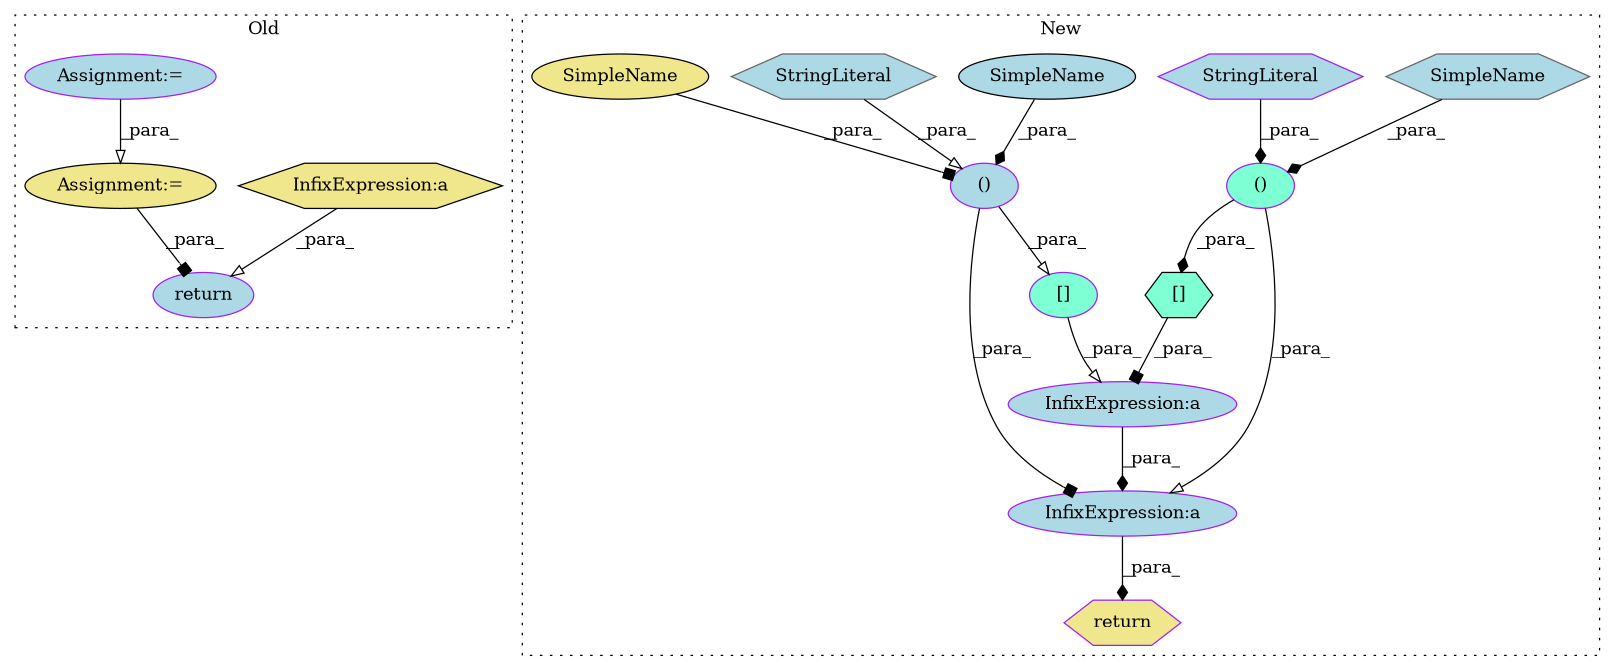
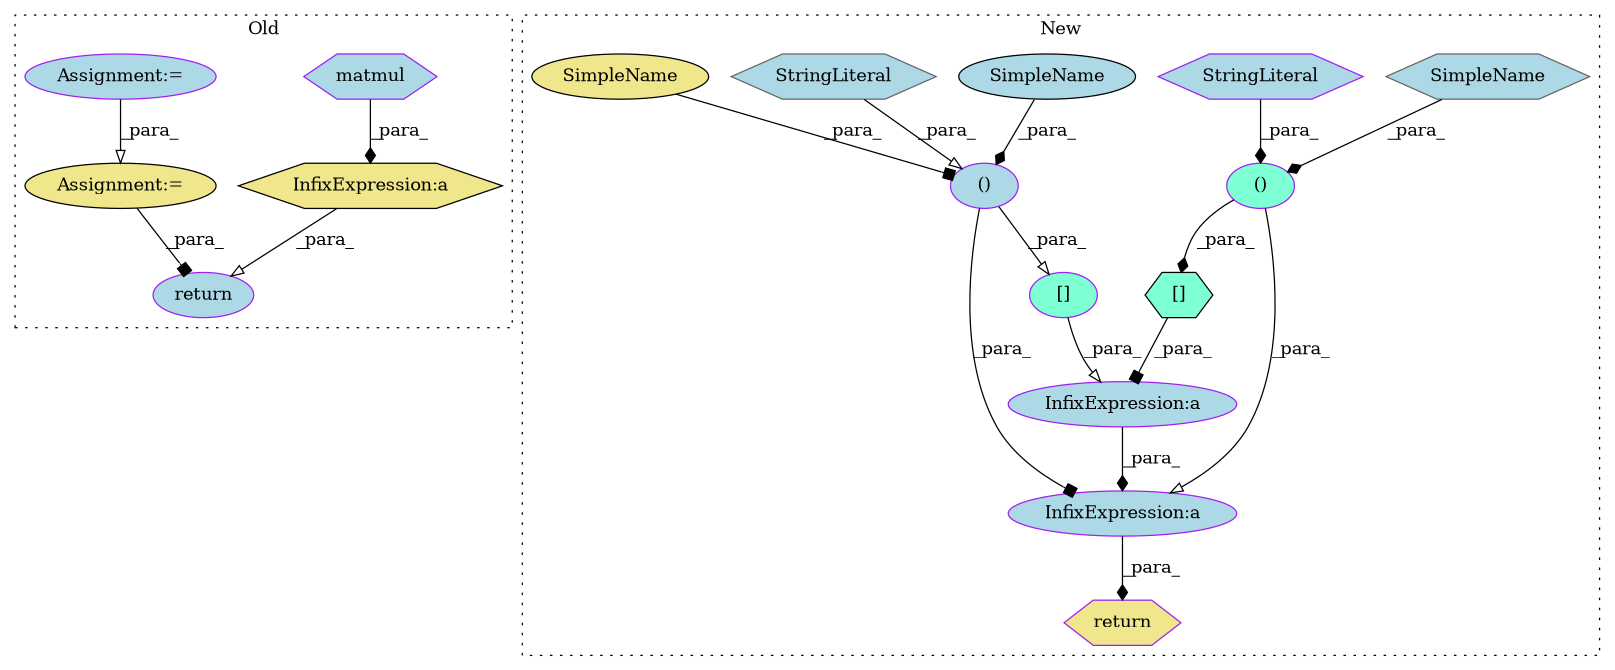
node "matmul": added
